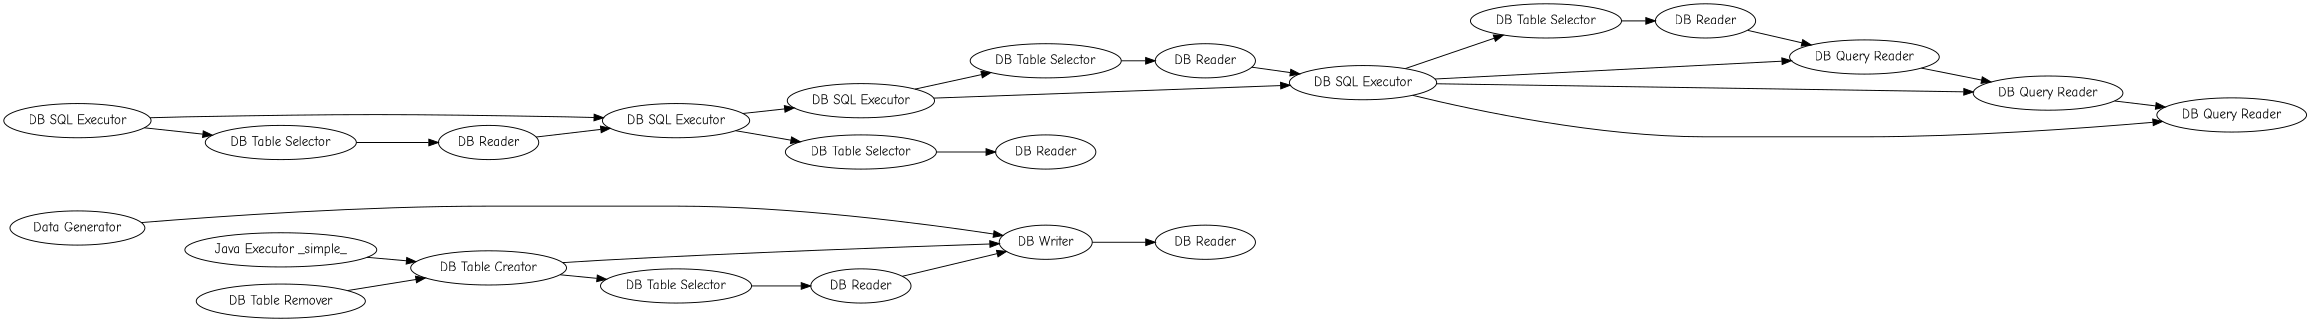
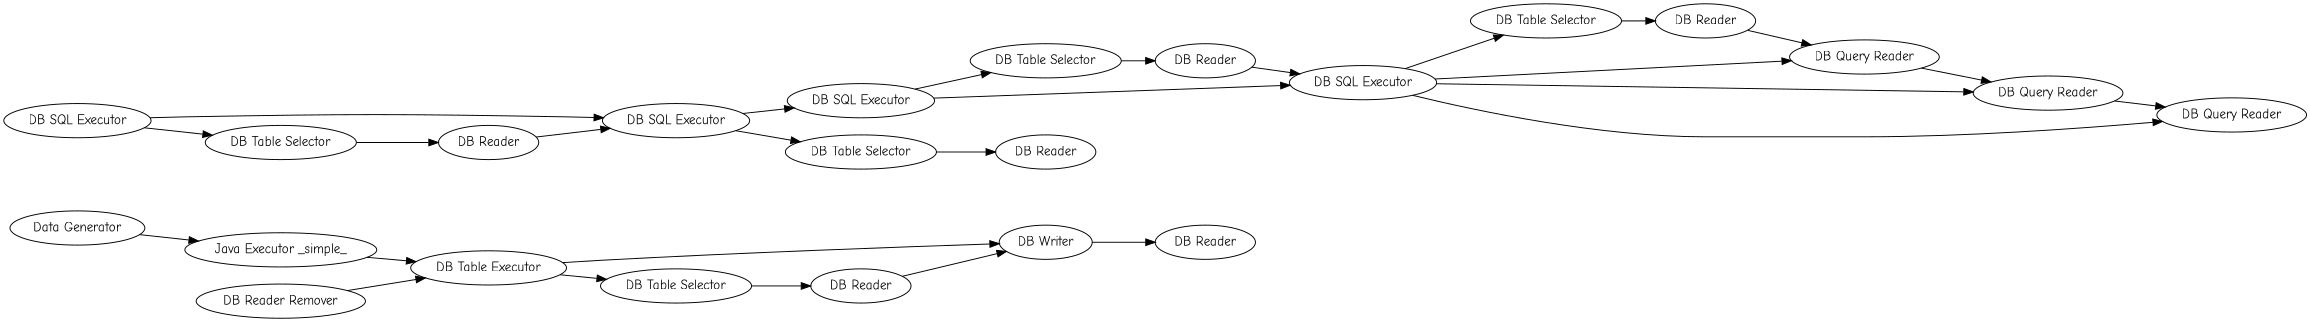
edge "Data Generator" -> "DB Writer": now "Data Generator" -> "Java Executor _simple_"
node "DB Table Creator": label "DB Table Creator" -> "DB Table Executor"
node "DB Table Remover": label "DB Table Remover" -> "DB Reader Remover"
